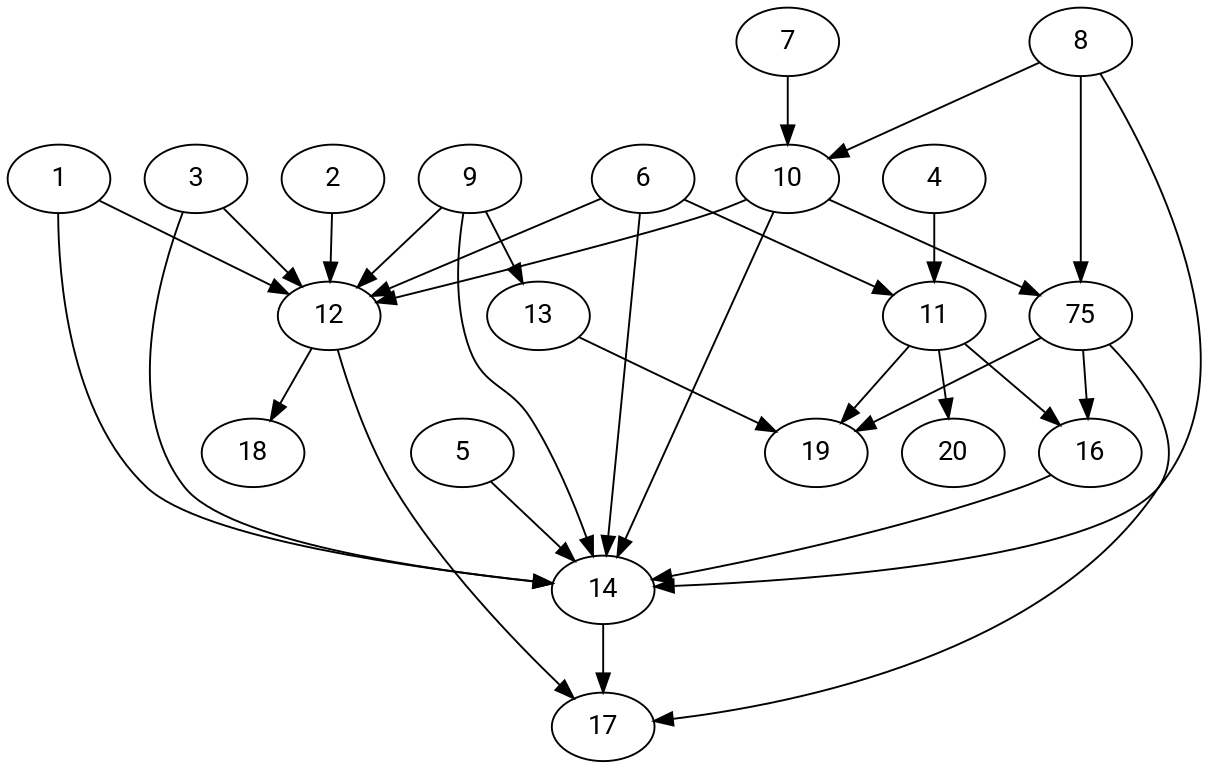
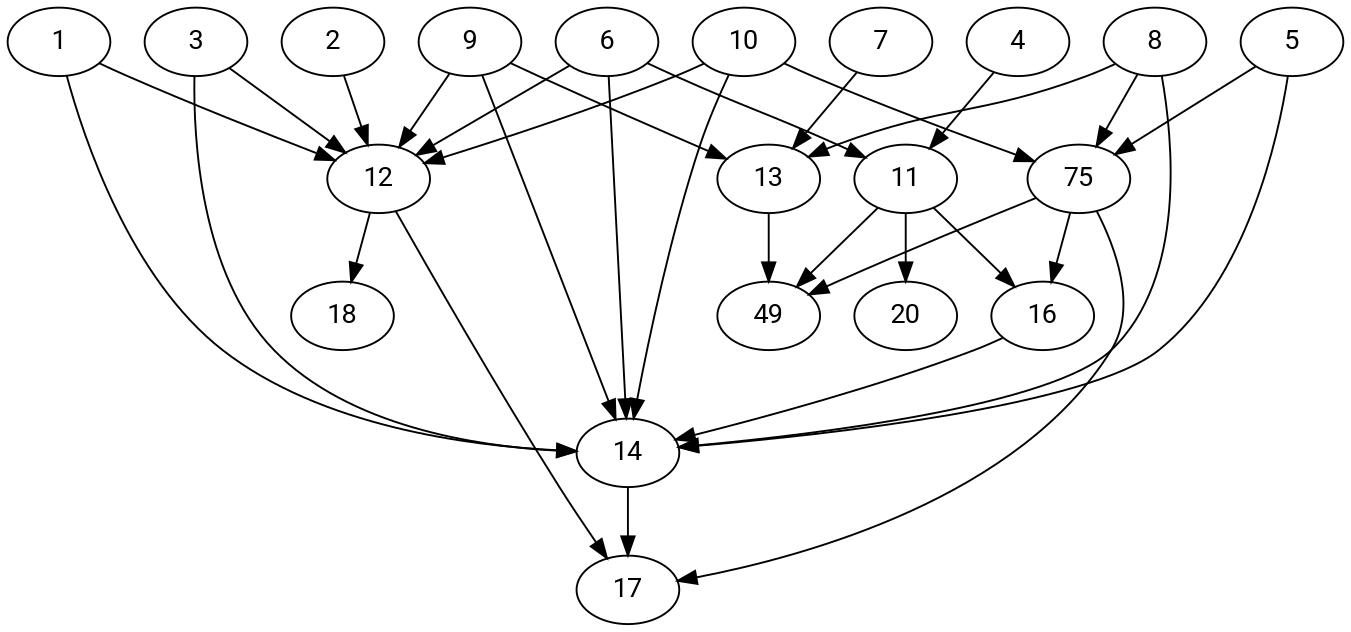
edge "7" -> "10": now "7" -> "13"
edge "5" -> "75": added
edge "8" -> "10": now "8" -> "13"
node "19": label "19" -> "49"
